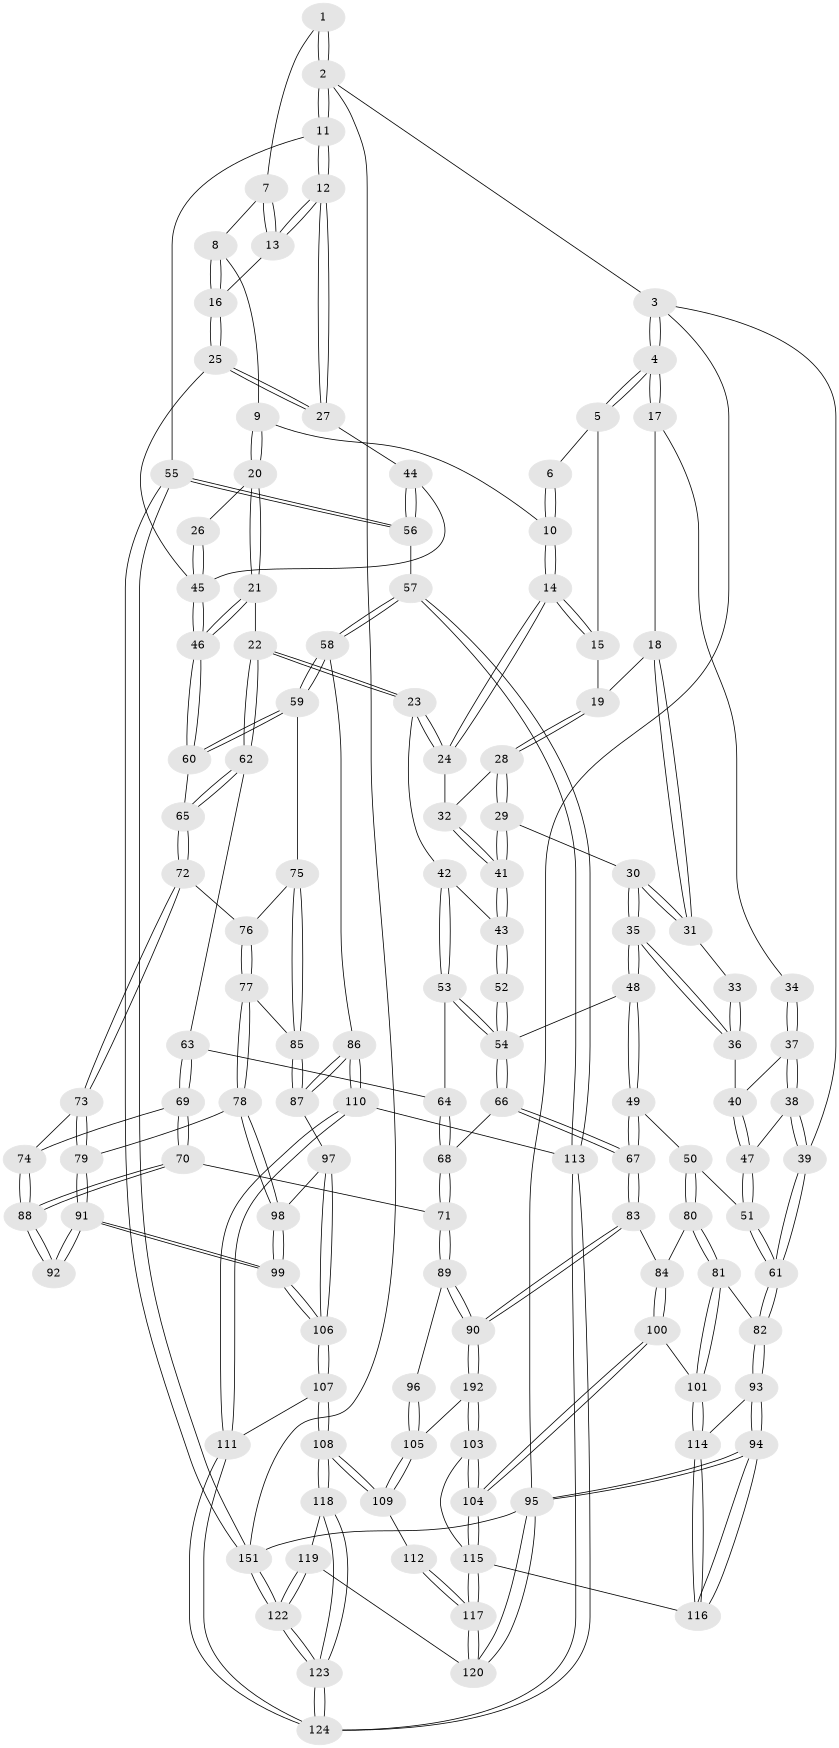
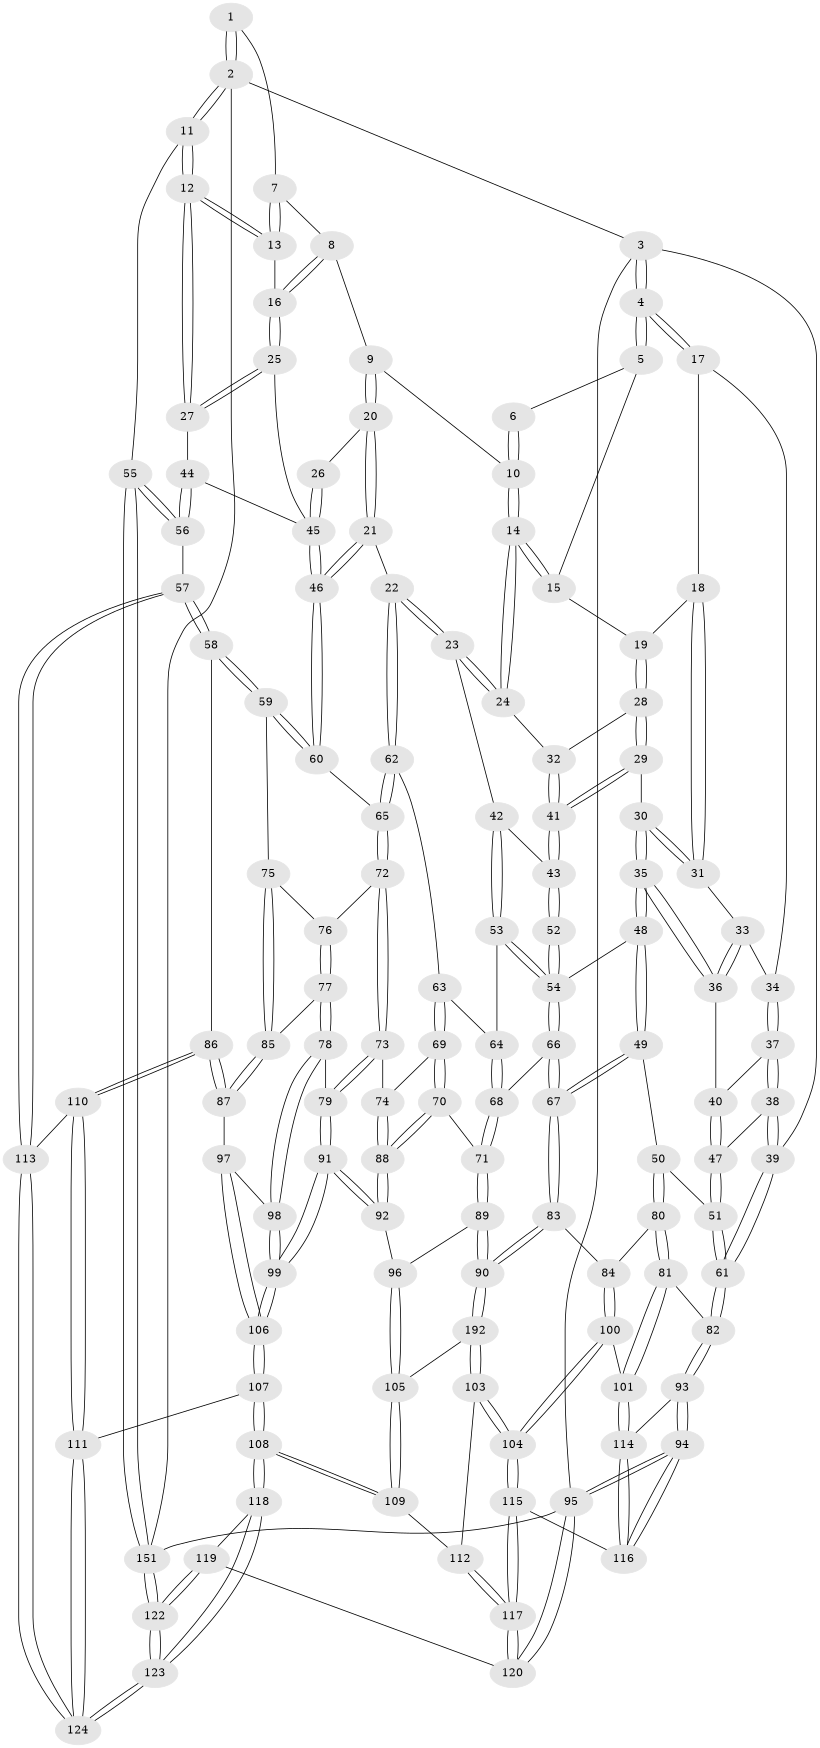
edge "33" -- "34": added
edge "92" -- "96": added
edge "103" -- "115": now "103" -- "112"
